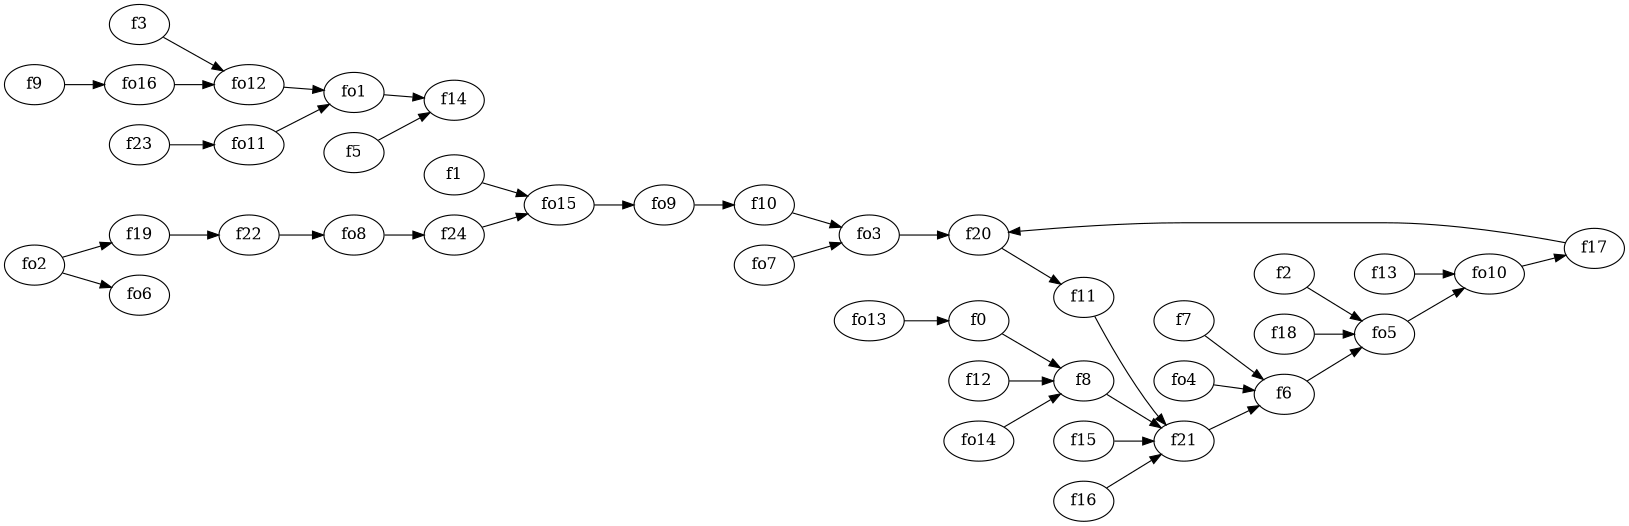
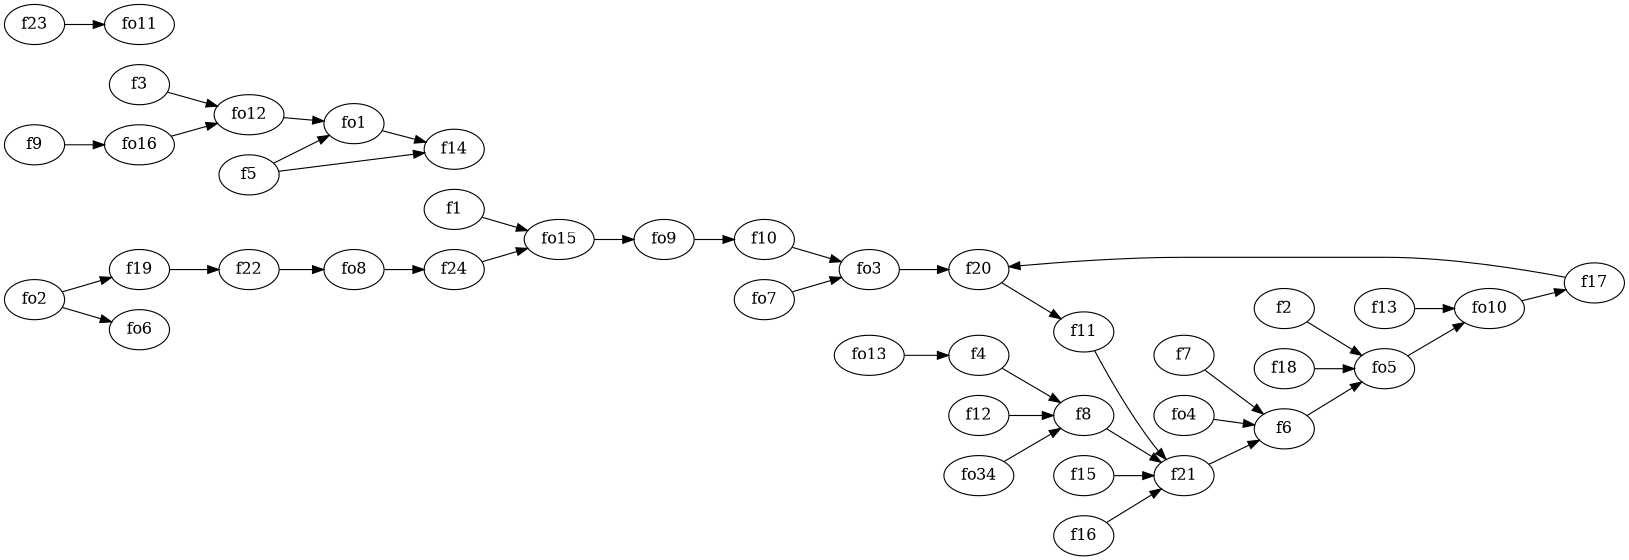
edge "fo11" -> "fo1": now "f5" -> "fo1"
node "f0": label "f0" -> "f4"
node "fo14": label "fo14" -> "fo34"
